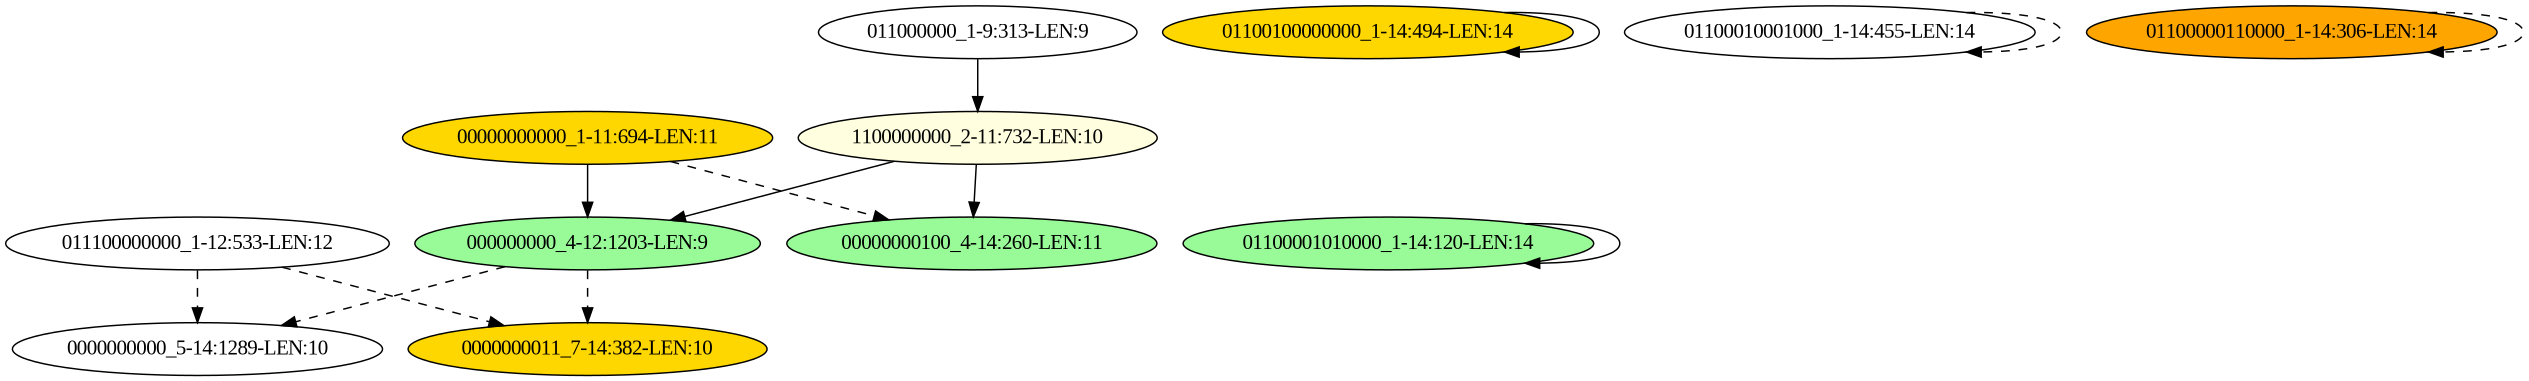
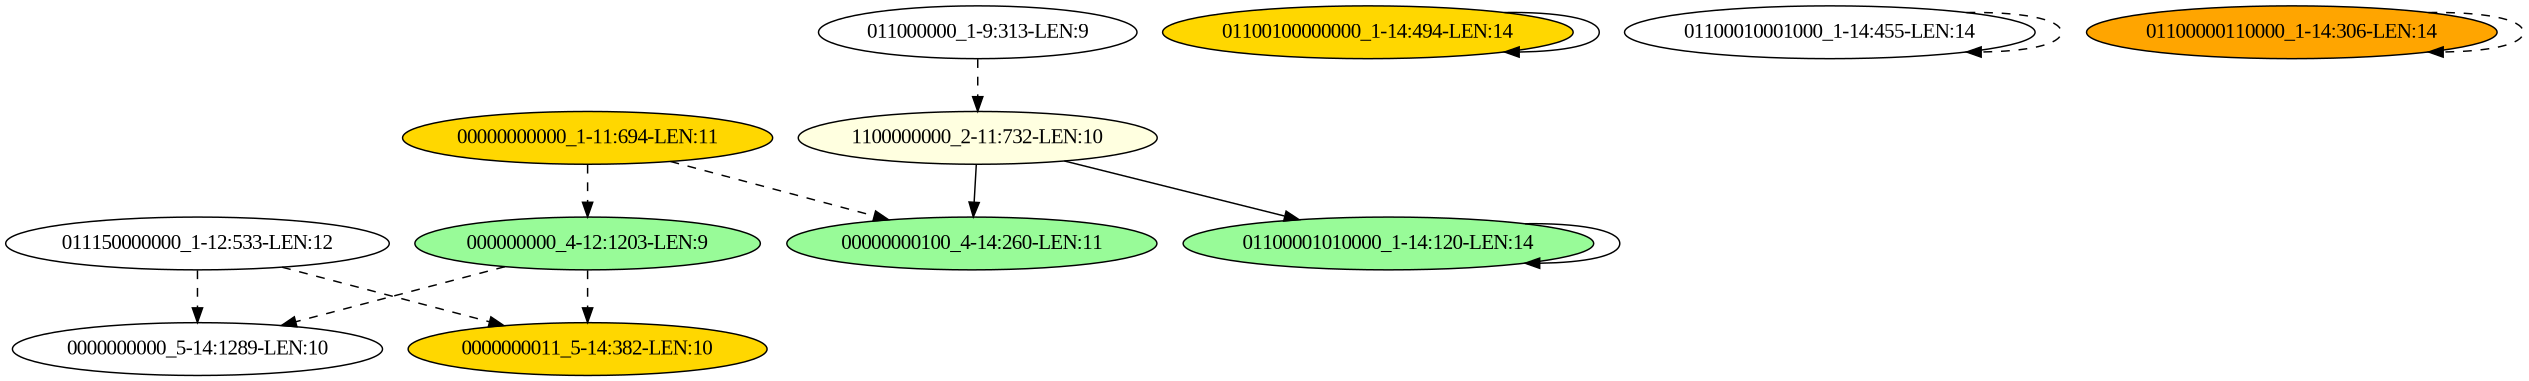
edge "011000000_1-9:313-LEN:9" -> "1100000000_2-11:732-LEN:10": style solid -> dashed
edge "00000000000_1-11:694-LEN:11" -> "000000000_4-12:1203-LEN:9": style solid -> dashed
edge "1100000000_2-11:732-LEN:10" -> "000000000_4-12:1203-LEN:9": now "1100000000_2-11:732-LEN:10" -> "01100001010000_1-14:120-LEN:14"
node "011100000000_1-12:533-LEN:12": label "011100000000_1-12:533-LEN:12" -> "011150000000_1-12:533-LEN:12"
node "0000000011_7-14:382-LEN:10": label "0000000011_7-14:382-LEN:10" -> "0000000011_5-14:382-LEN:10"
